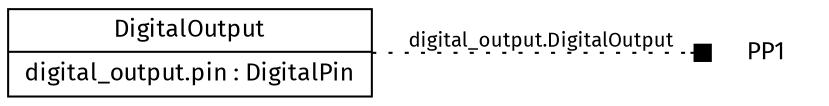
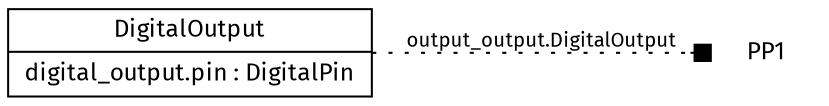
edge "DigitalOutput" -> "PP1": label "digital_output.DigitalOutput" -> "output_output.DigitalOutput"
